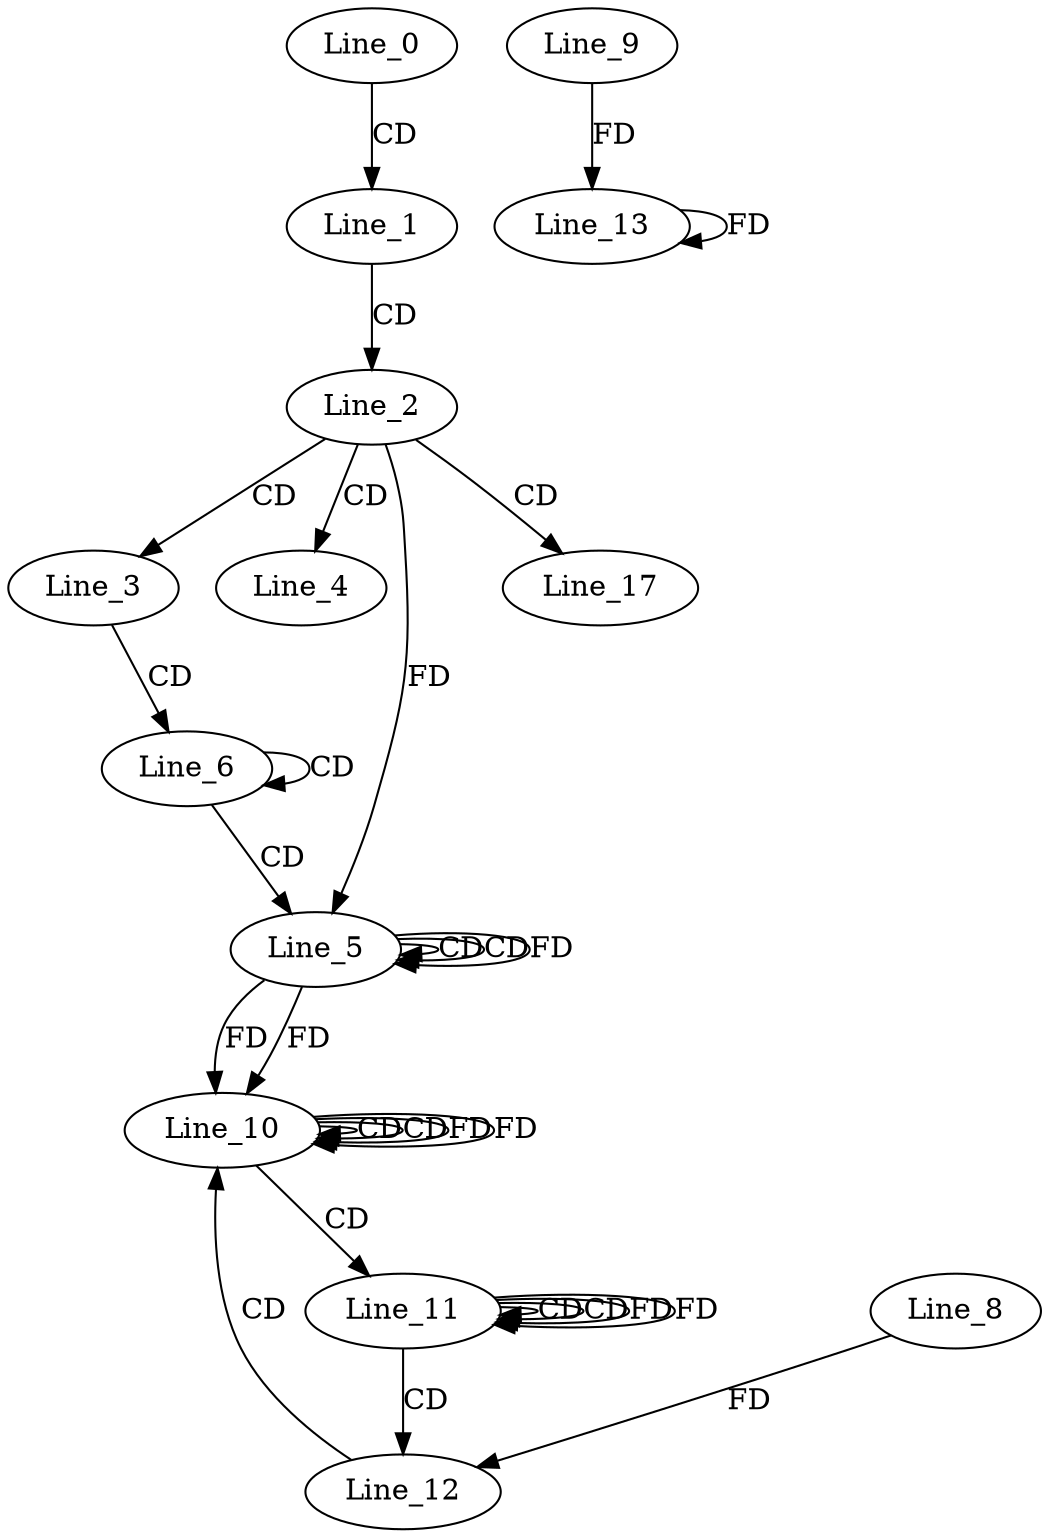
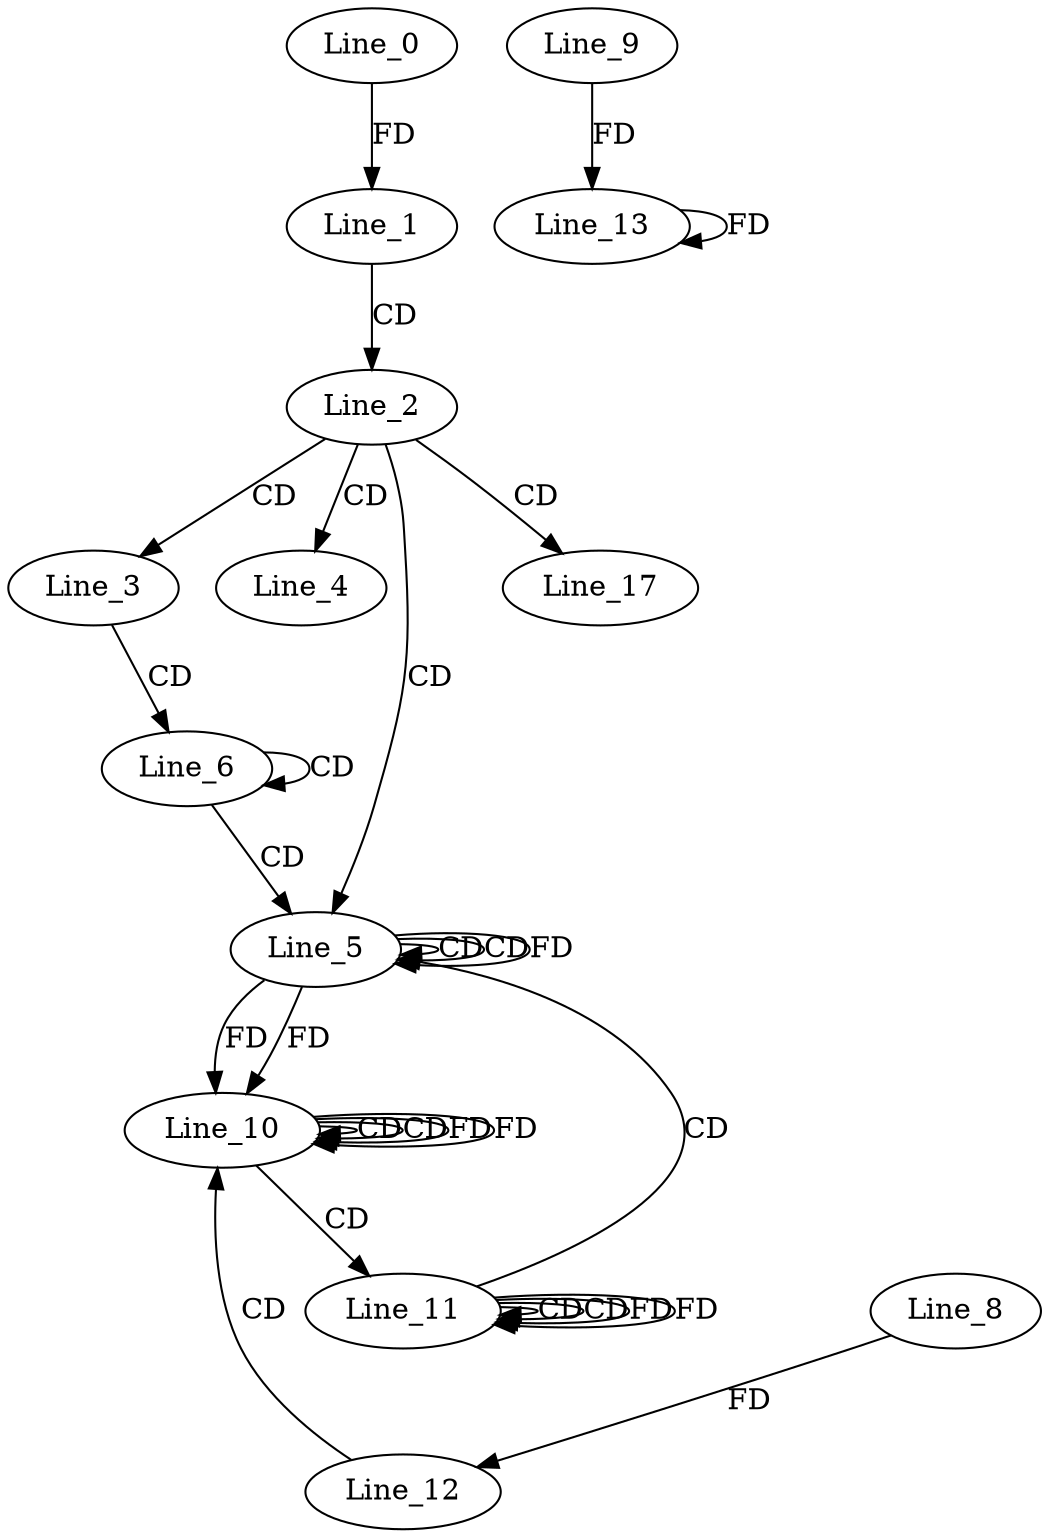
edge "Line_0" -> "Line_1": label "CD" -> "FD"
edge "Line_2" -> "Line_5": label "FD" -> "CD"
edge "Line_11" -> "Line_12": now "Line_11" -> "Line_5"
